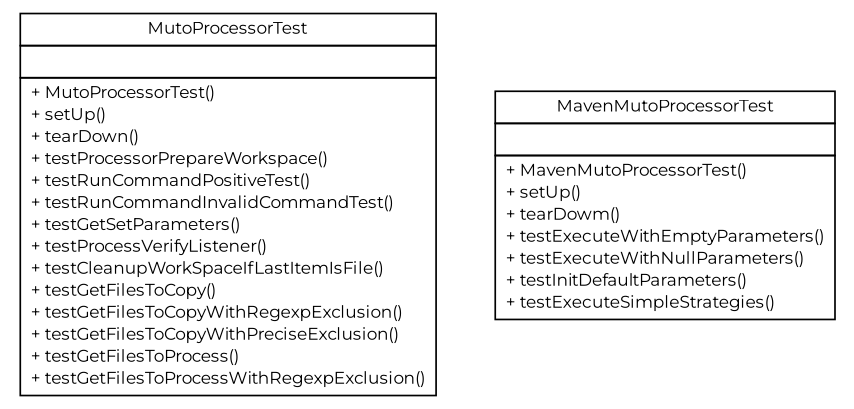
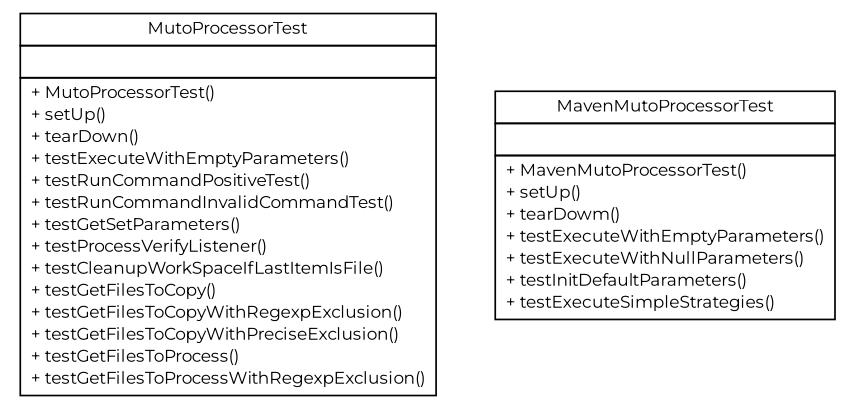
node "MutoProcessorTest": text "+ testProcessorPrepareWorkspace()" -> "+ testExecuteWithEmptyParameters()"
